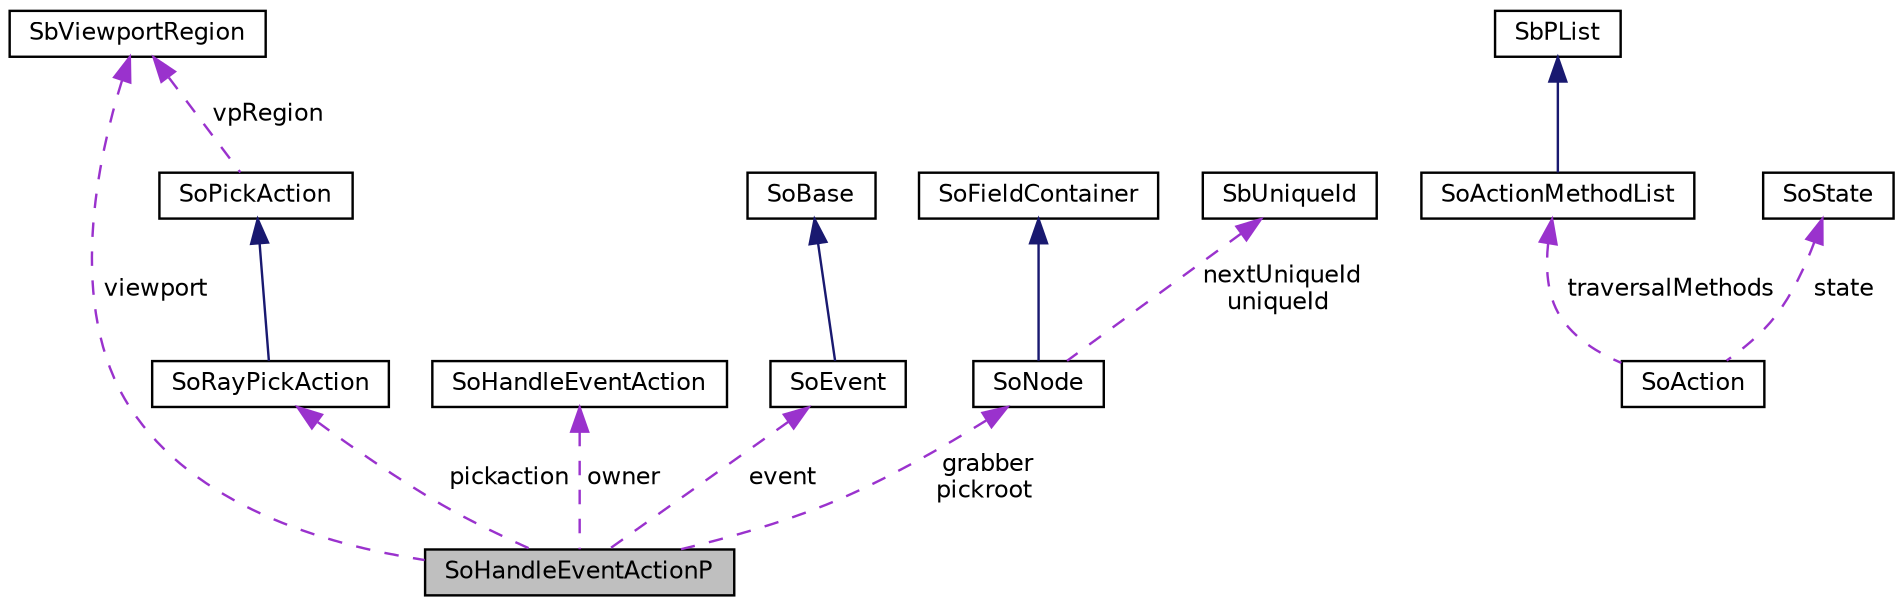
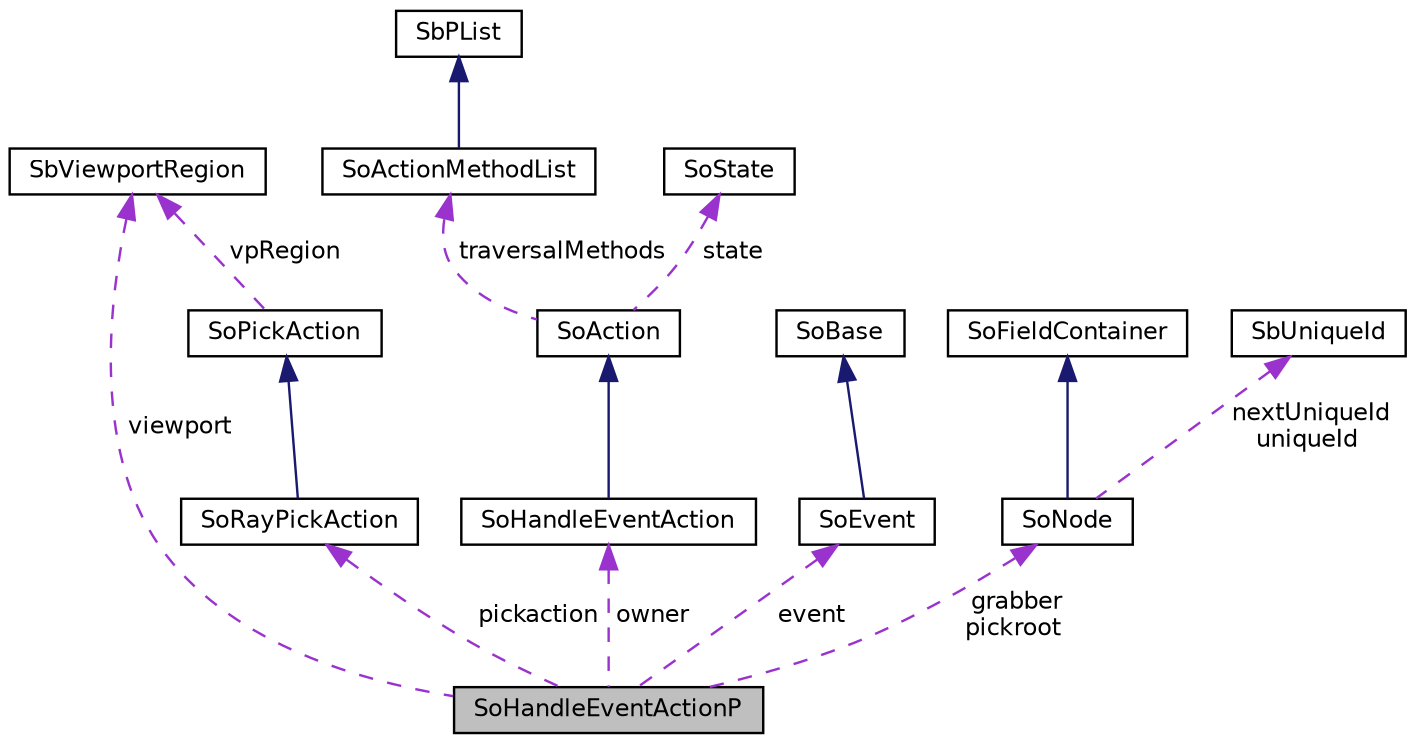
edge "SoHandleEventAction" -> "SoAction": added
